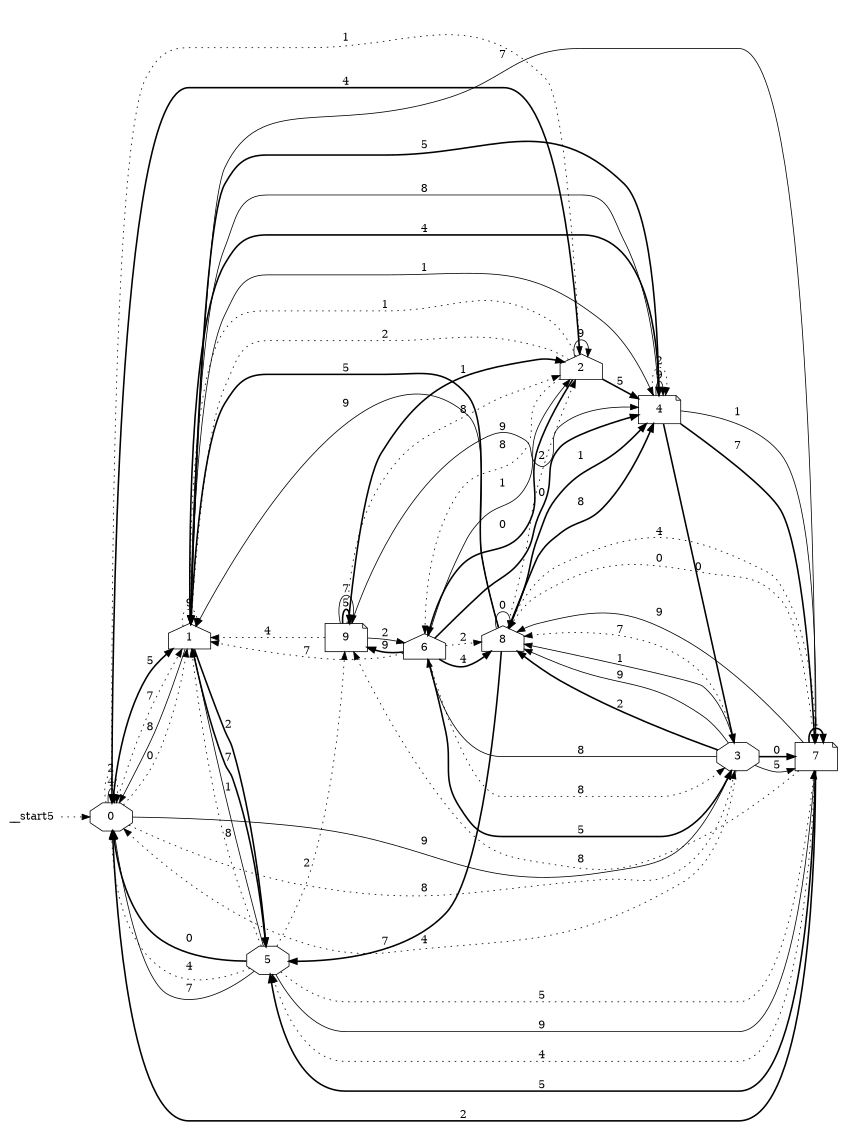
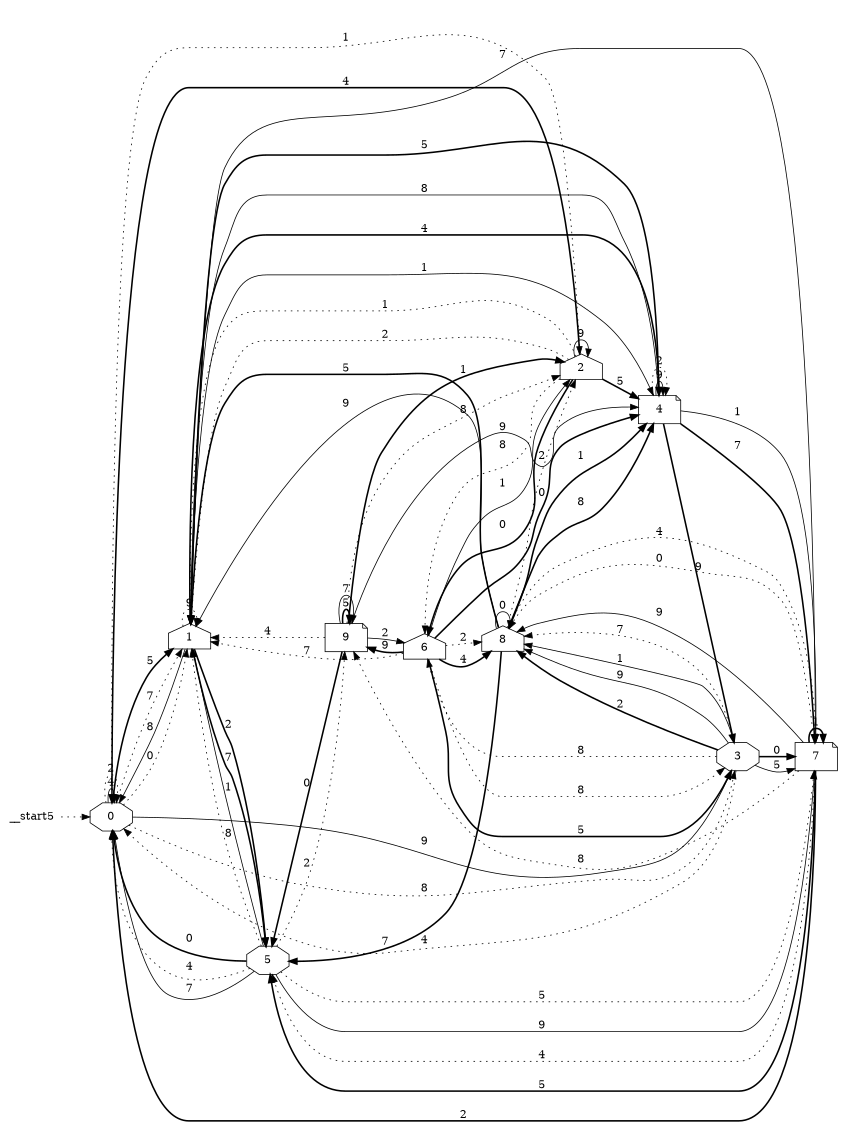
edge "4" -> "3": label "0" -> "9"
edge "3" -> "6": style solid -> dotted
edge "9" -> "5": added, label "0"
